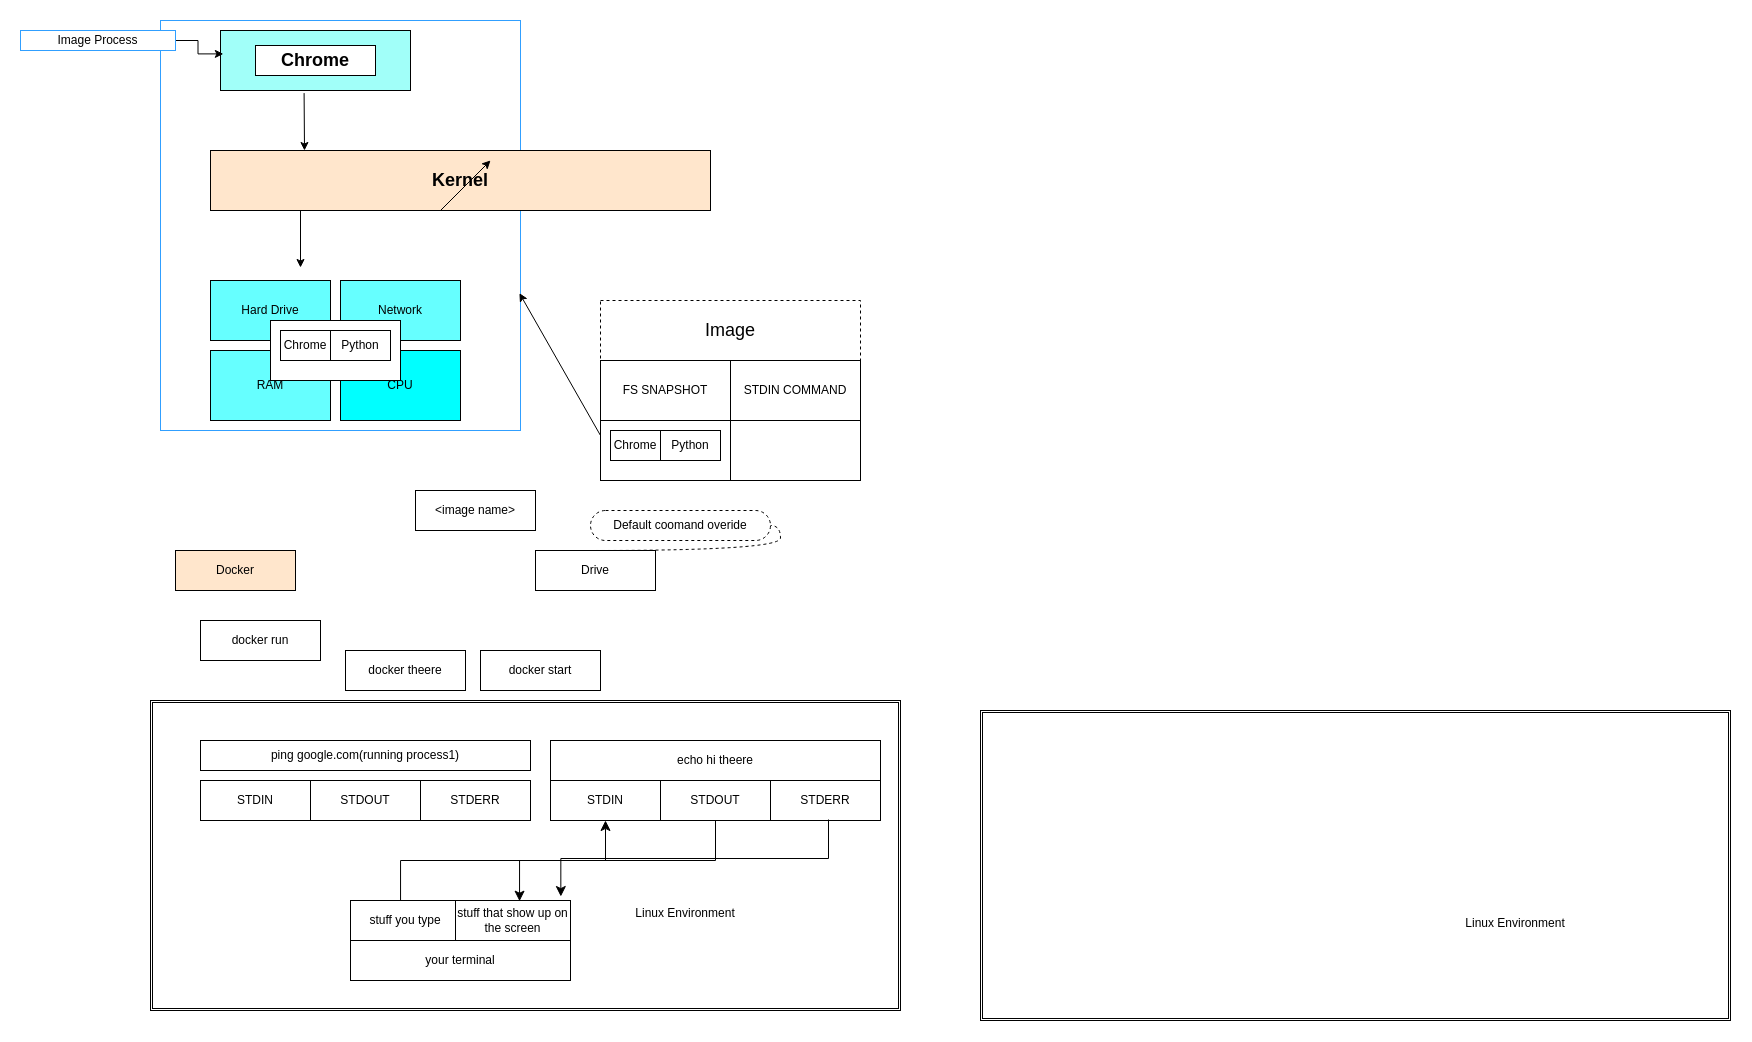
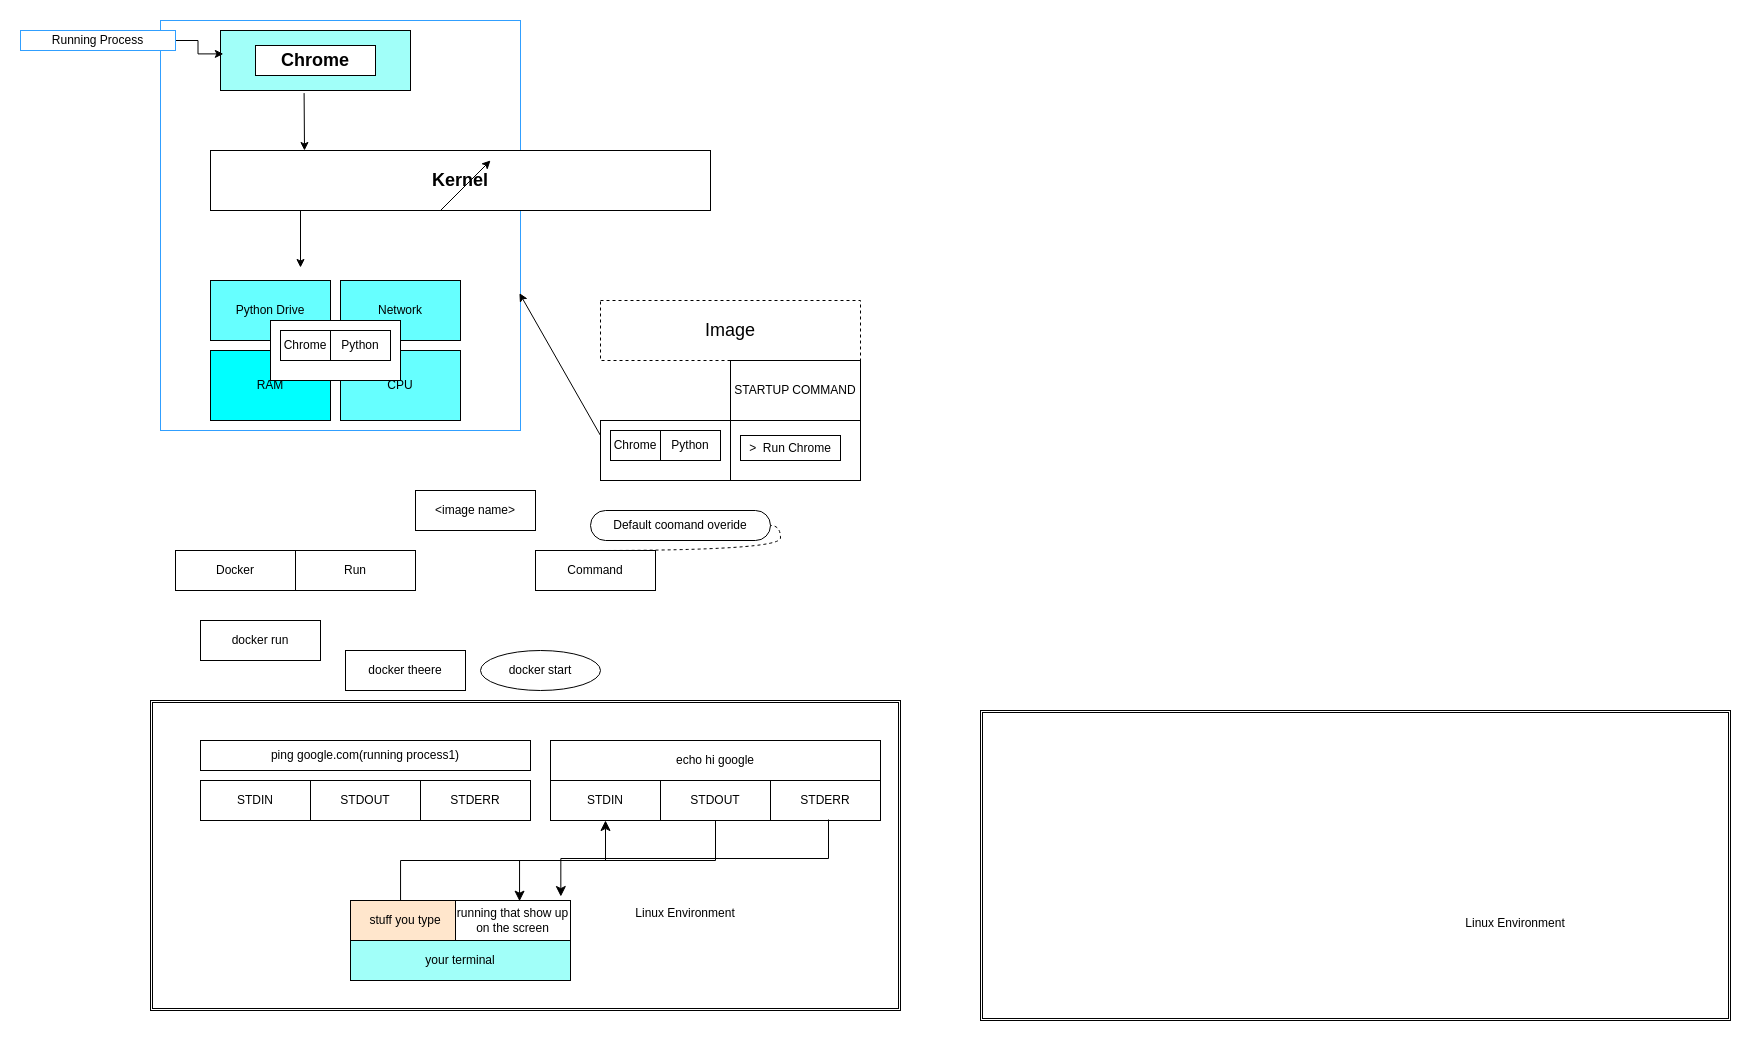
node "Image Process": label "Image Process" -> "Running Process"
node "Kernel": fillcolor #ffe6cc -> #ffffff
node "Hard Drive": label "Hard Drive" -> "Python Drive"
node "RAM": fillcolor #66ffff -> #00ffff
node "CPU": fillcolor #00ffff -> #66ffff
node "FS SNAPSHOT": removed
node "STDIN COMMAND": label "STDIN COMMAND" -> "STARTUP COMMAND"
node "> Run Chrome": added
node "Default coomand overide": style dashed -> solid
node "Docker": fillcolor #ffe6cc -> #ffffff
node "Run": added
node "Drive": label "Drive" -> "Command"
node "docker start": shape rectangle -> ellipse
node "echo hi theere": label "echo hi theere" -> "echo hi google"
node "stuff you type": fillcolor #ffffff -> #ffe6cc
node "stuff that show up on the screen": label "stuff that show up on the screen" -> "running that show up on the screen"
node "your terminal": fillcolor #ffffff -> #a1fff9
